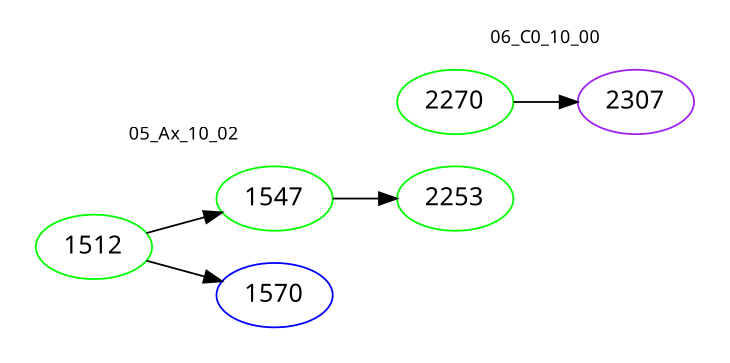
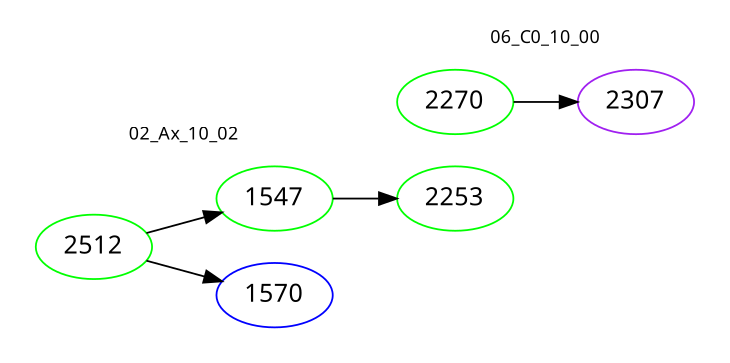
cluster "05_Ax_10_02": label "05_Ax_10_02" -> "02_Ax_10_02"
node "1512": label "1512" -> "2512"
